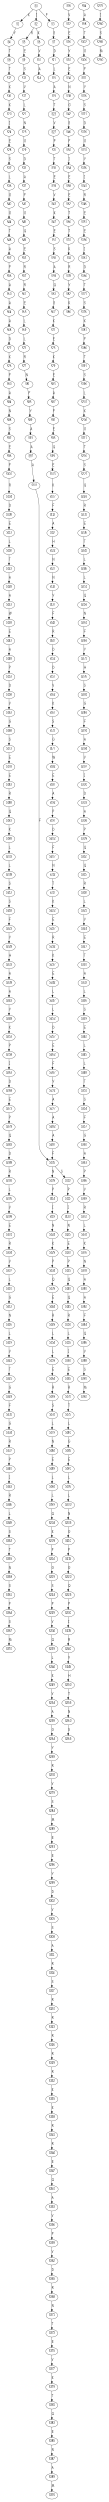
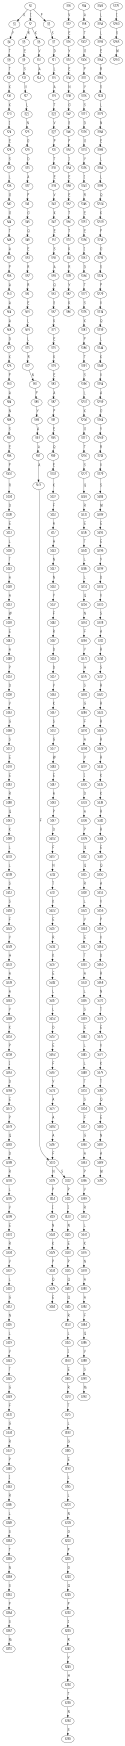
edge "S144" -> "S149": removed, label "R"
